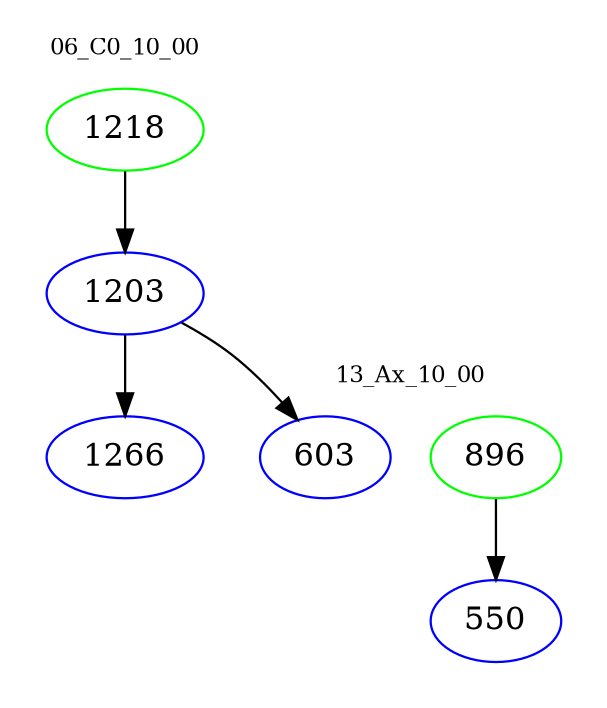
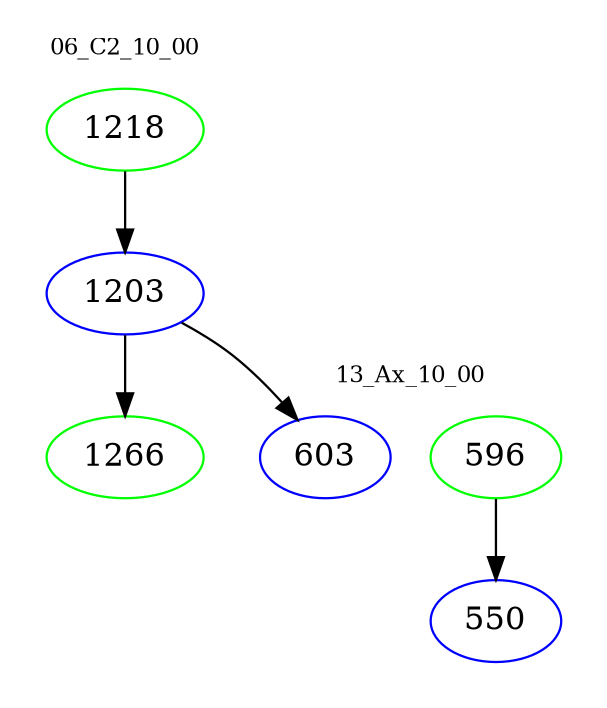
cluster "06_C0_10_00": label "06_C0_10_00" -> "06_C2_10_00"
node "1266": color blue -> green
node "896": label "896" -> "596"
